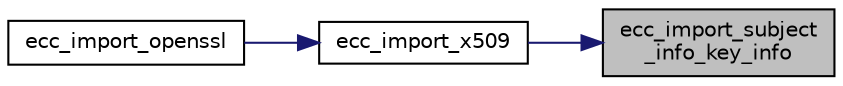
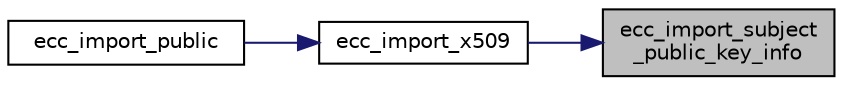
node "ecc_import_openssl": label "ecc_import_openssl" -> "ecc_import_public"
node "ecc_import_subject _info_key_info": label "ecc_import_subject _info_key_info" -> "ecc_import_subject _public_key_info"
